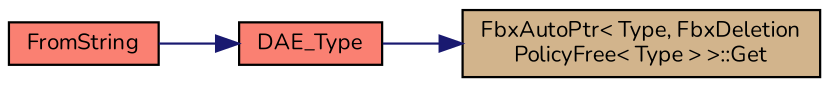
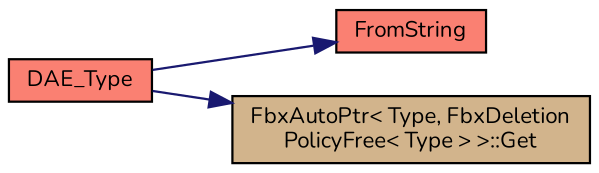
edge "FromString" -> "DAE_Type": reversed
